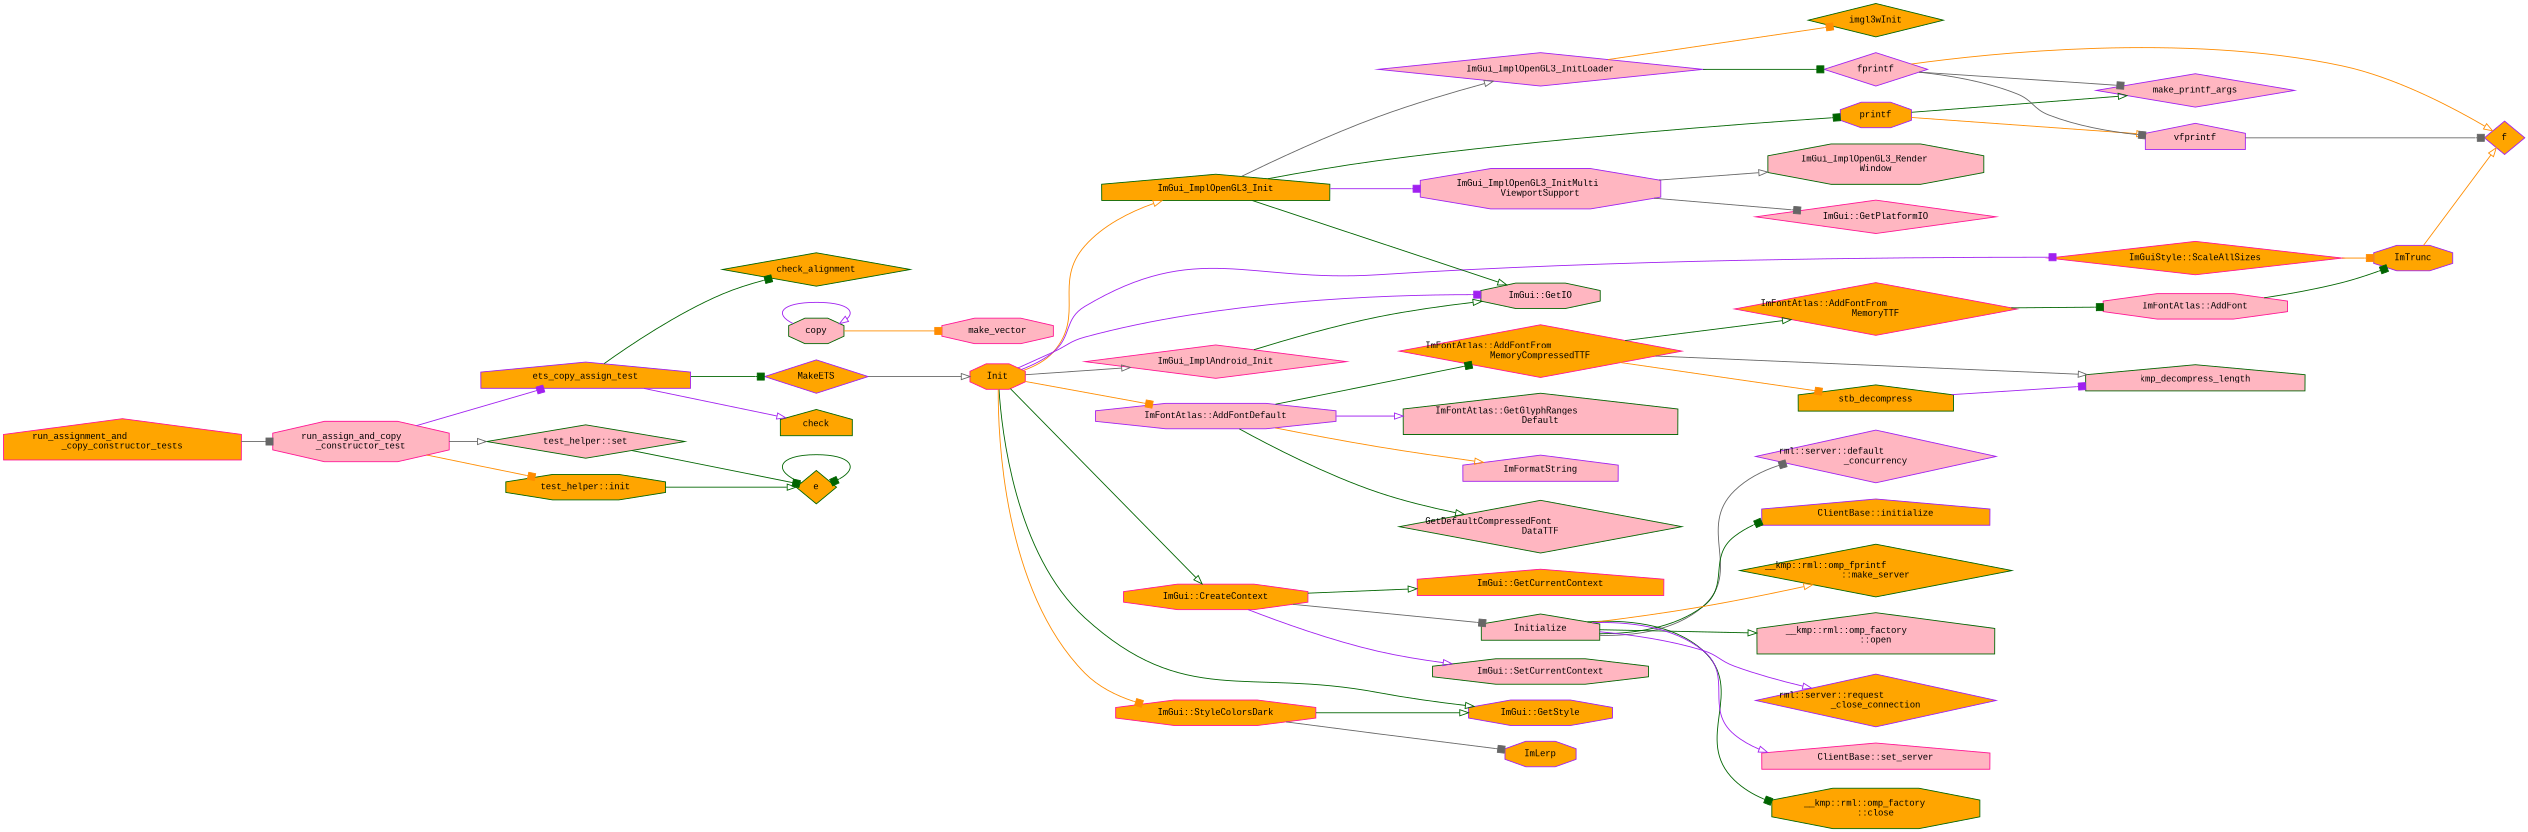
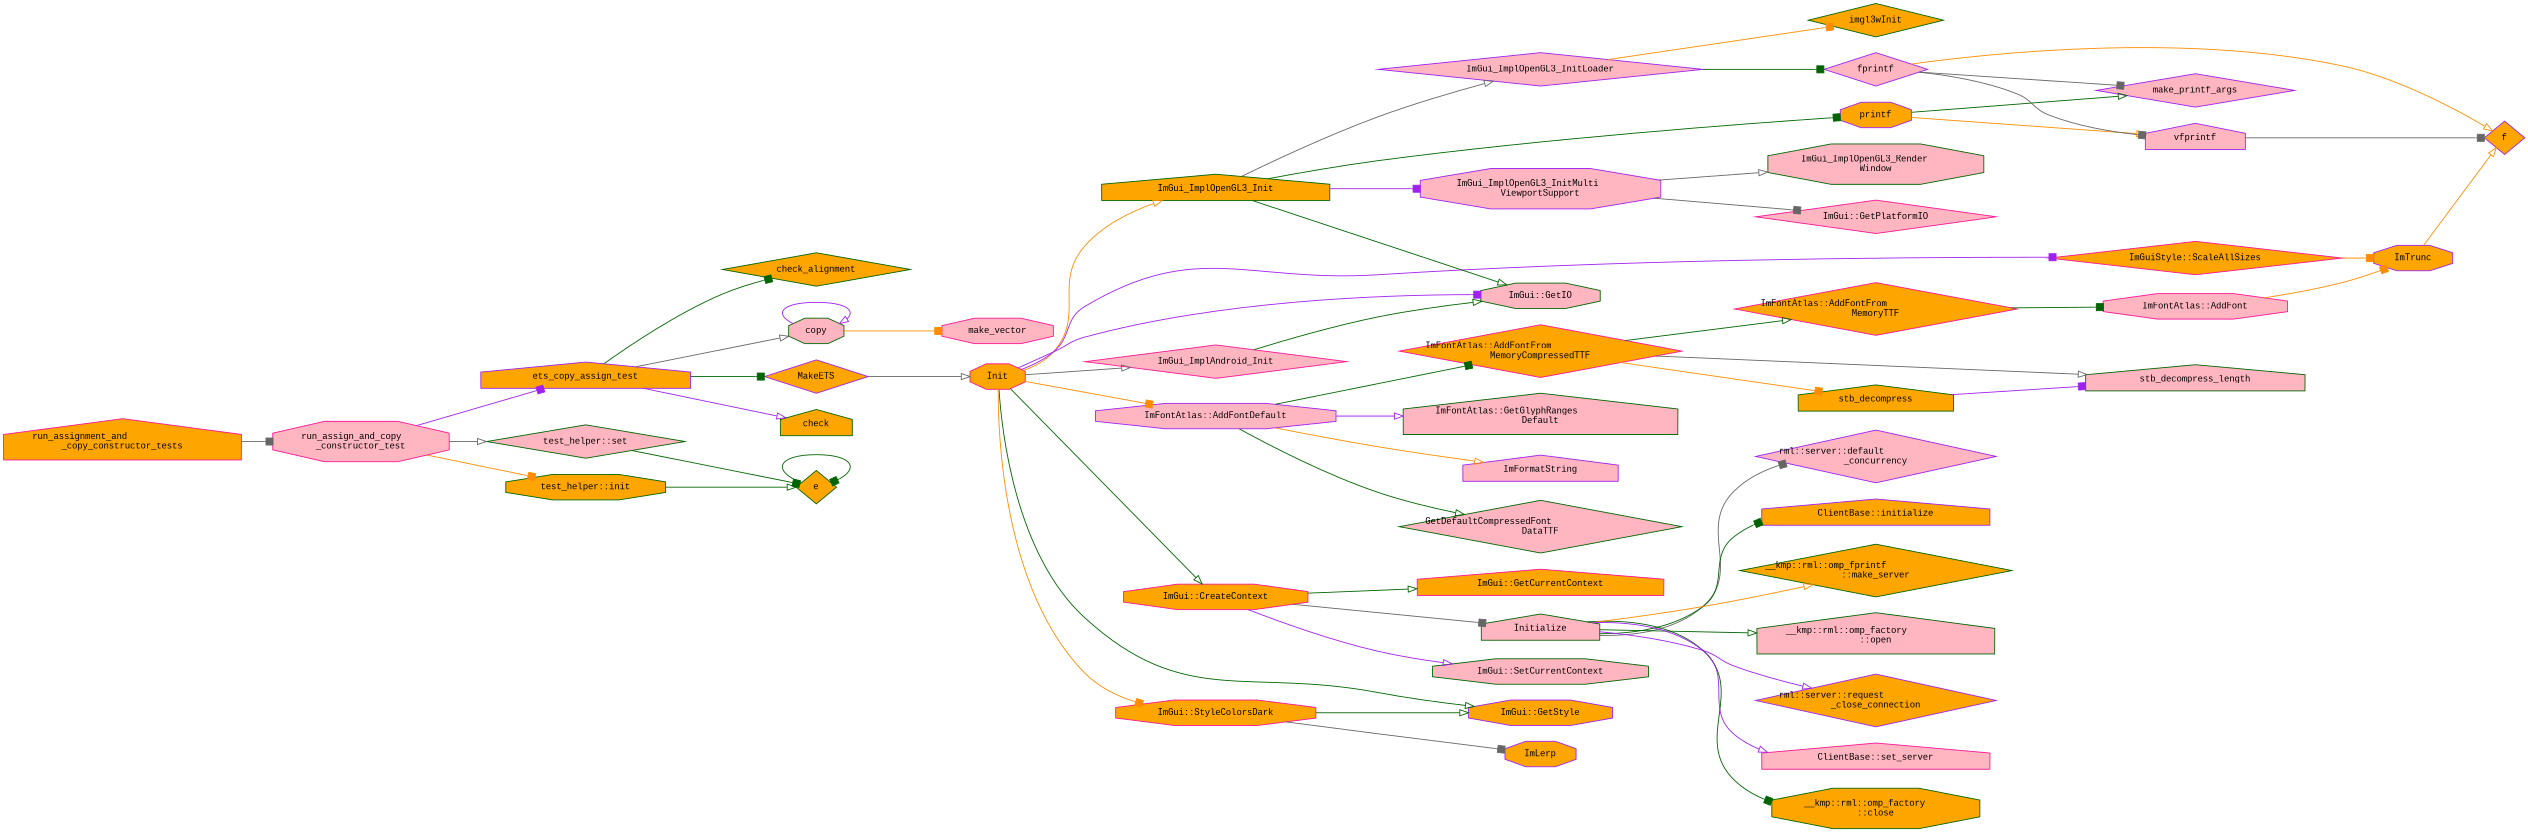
edge "ImFontAtlas::AddFont" -> "ImTrunc": color darkgreen -> darkorange
edge "ets_copy_assign_test" -> "copy": added
node "kmp_decompress_length": label "kmp_decompress_length" -> "stb_decompress_length"
